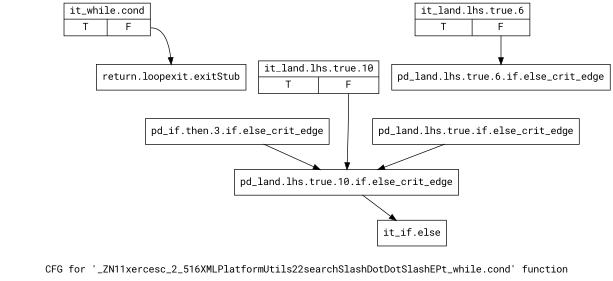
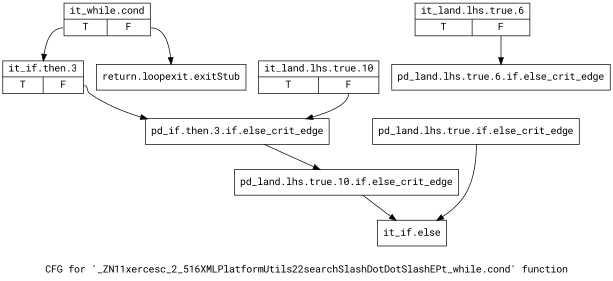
node "it_if.then.3": added
edge "it_land.lhs.true.10" -> "pd_land.lhs.true.10.if.else_crit_edge": now "it_land.lhs.true.10" -> "pd_if.then.3.if.else_crit_edge"
edge "pd_land.lhs.true.if.else_crit_edge" -> "pd_land.lhs.true.10.if.else_crit_edge": now "pd_land.lhs.true.if.else_crit_edge" -> "it_if.else"
